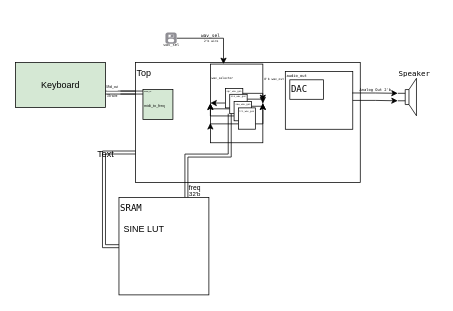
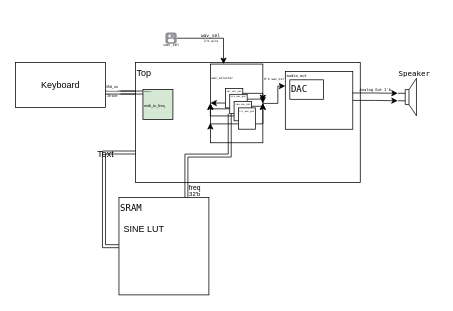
node "Keyboard": fillcolor #d5e8d4 -> #ffffff
edge "wav_selector" -> "audio_out": added
